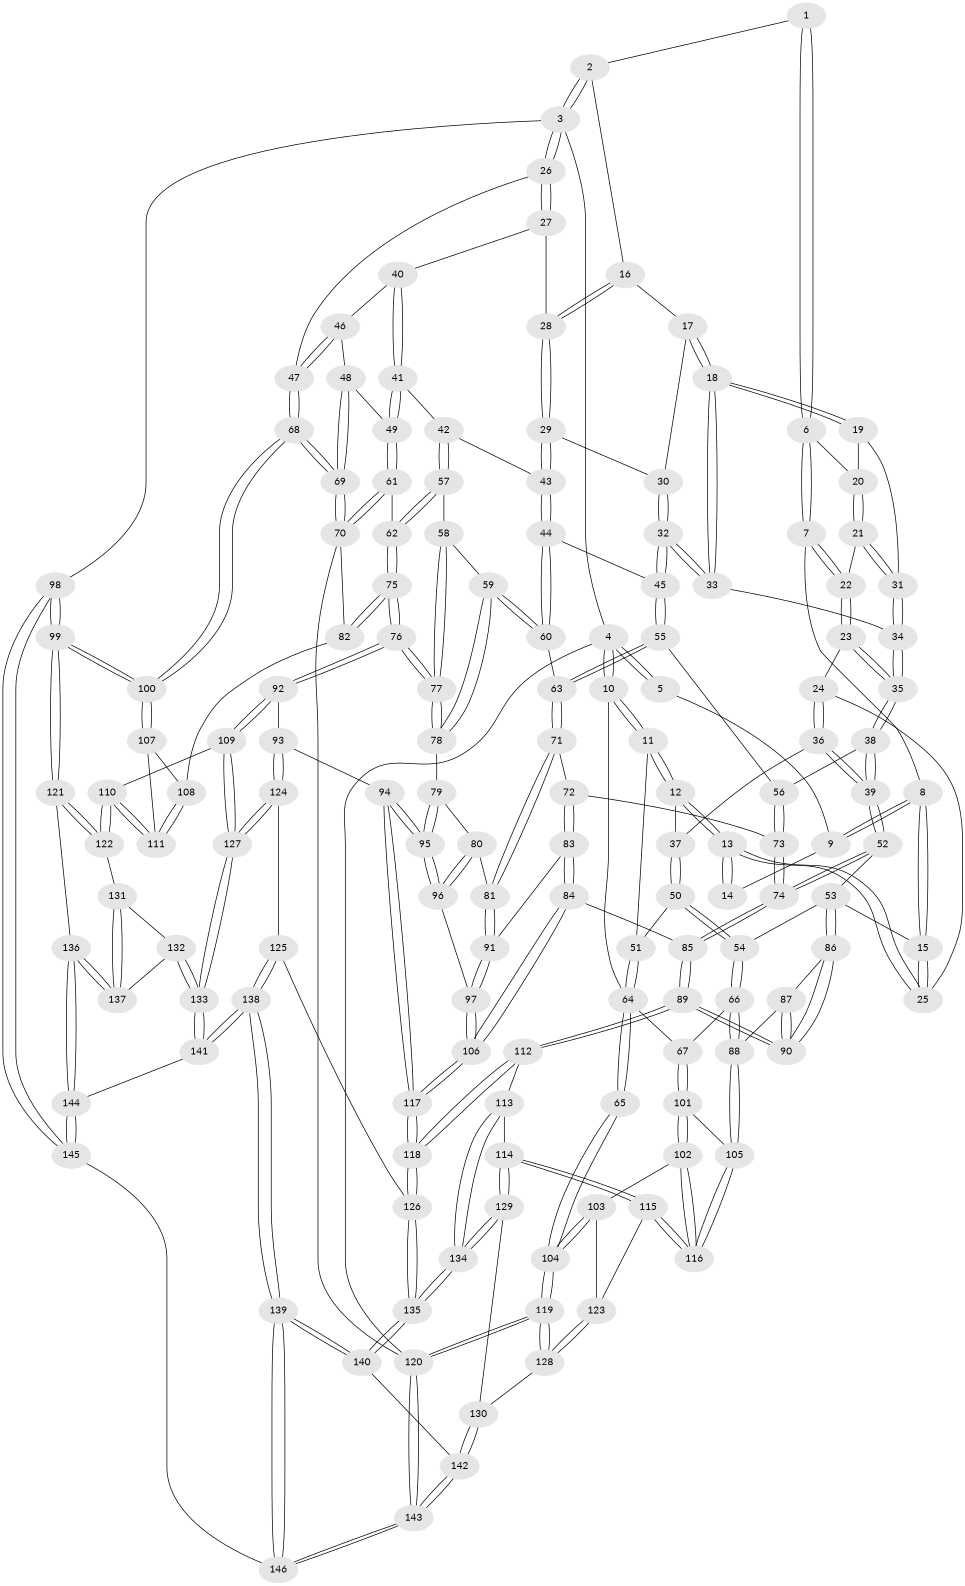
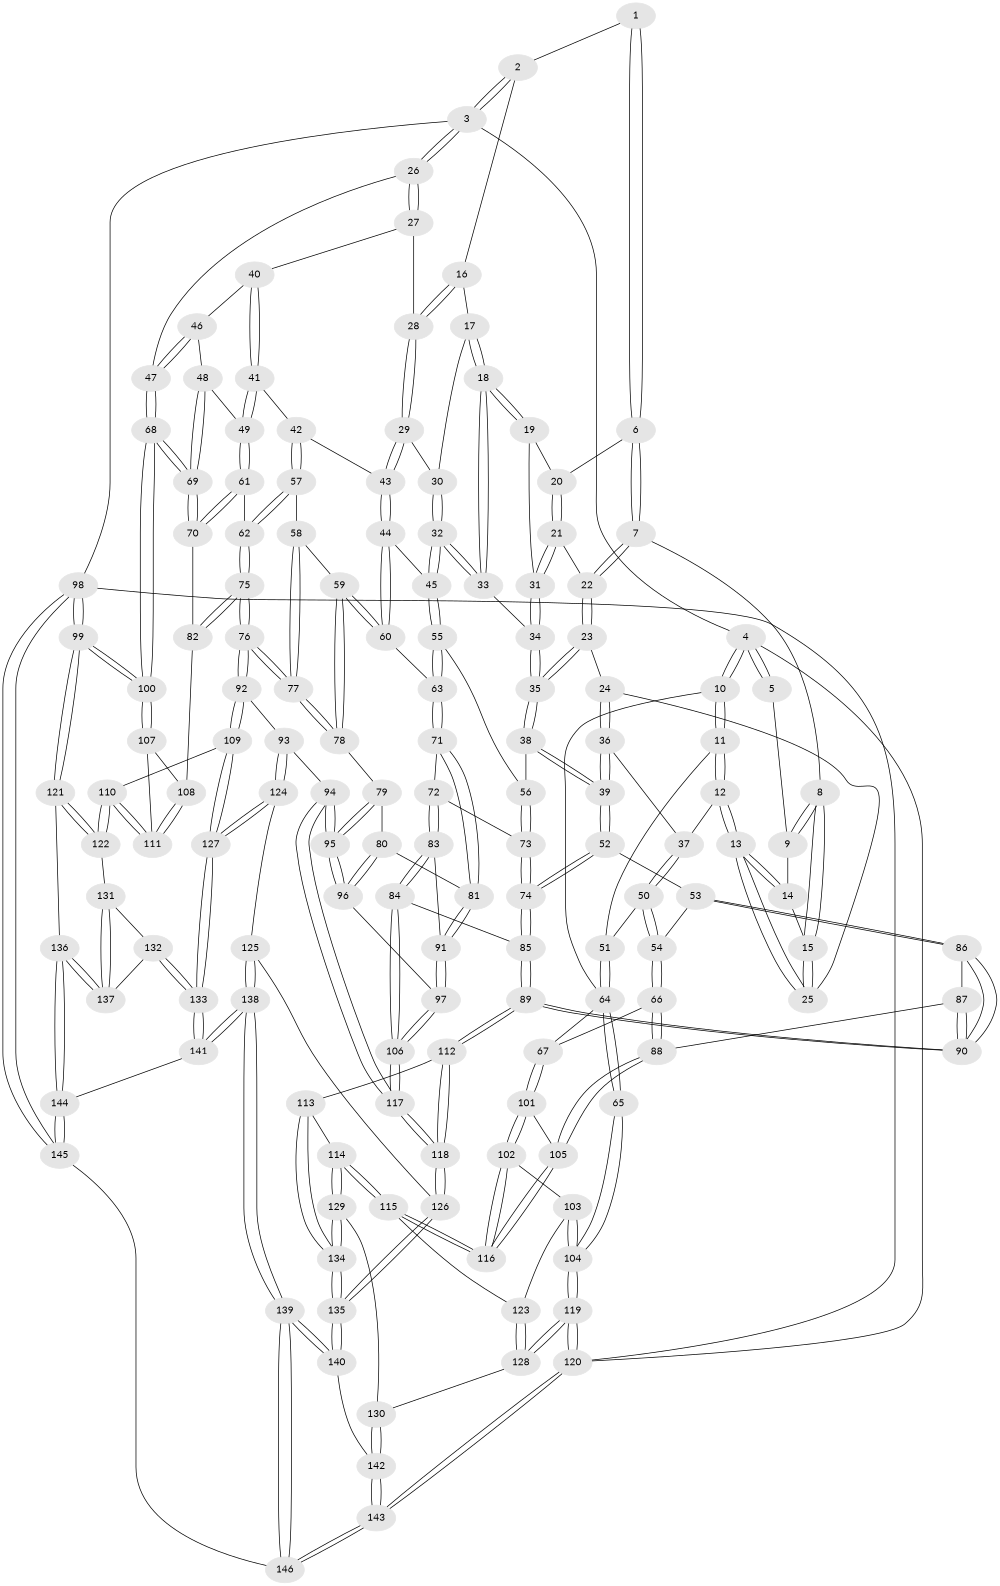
edge "53" -- "15": now "14" -- "15"
edge "70" -- "120": now "98" -- "120"
